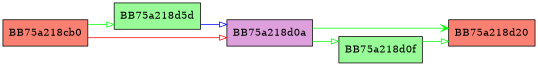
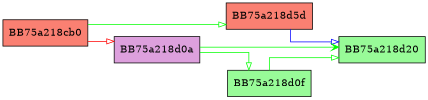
node "BB75a218d5d": fillcolor palegreen -> salmon
edge "BB75a218d5d" -> "BB75a218d0a": now "BB75a218d5d" -> "BB75a218d20"
node "BB75a218d20": fillcolor salmon -> palegreen
